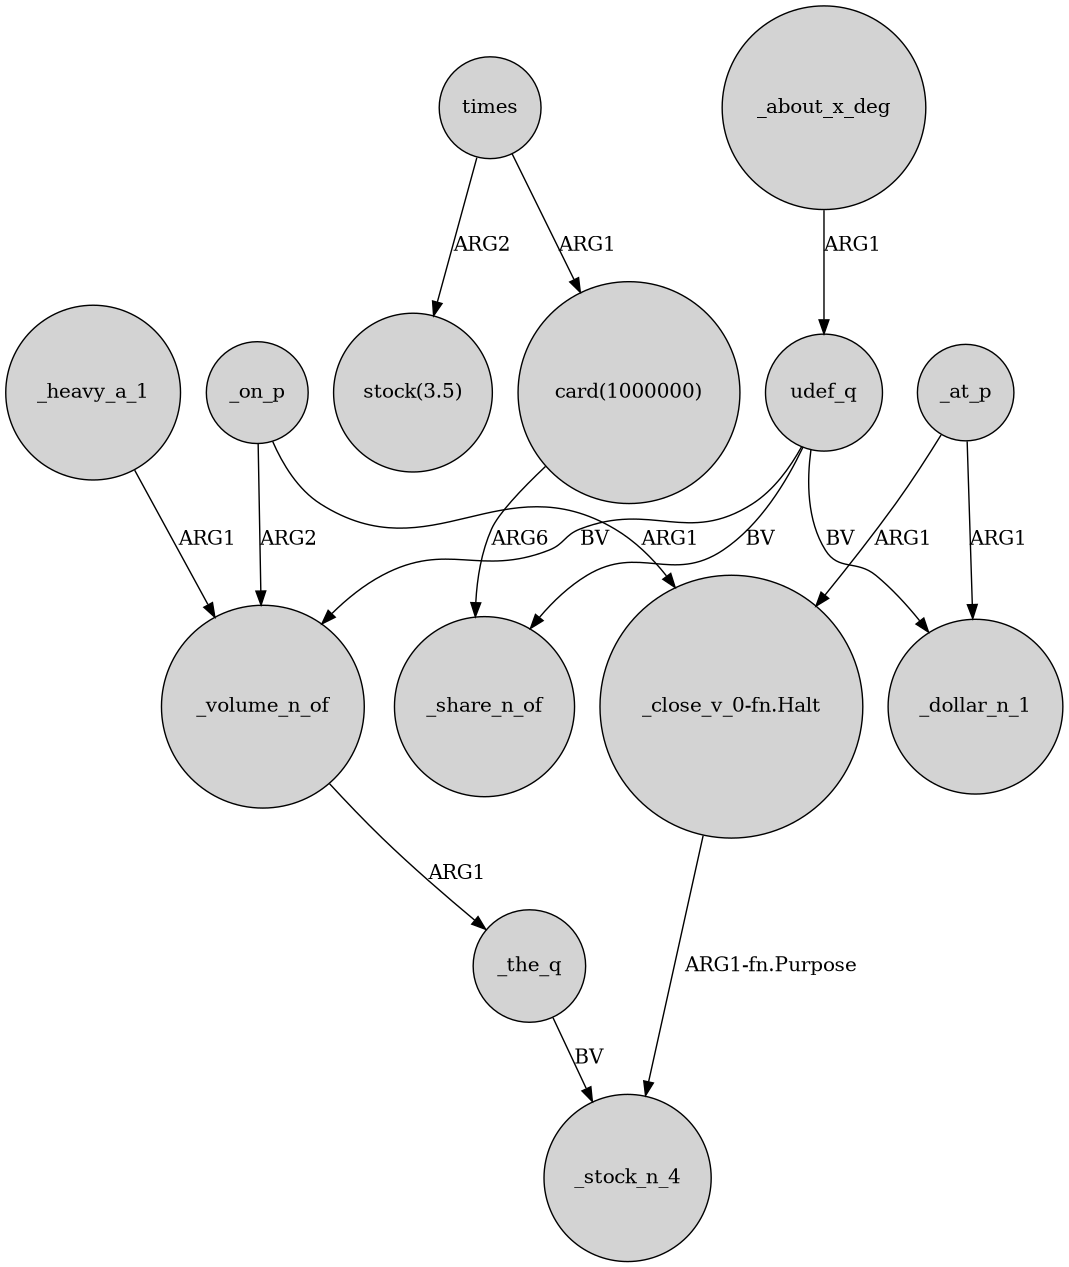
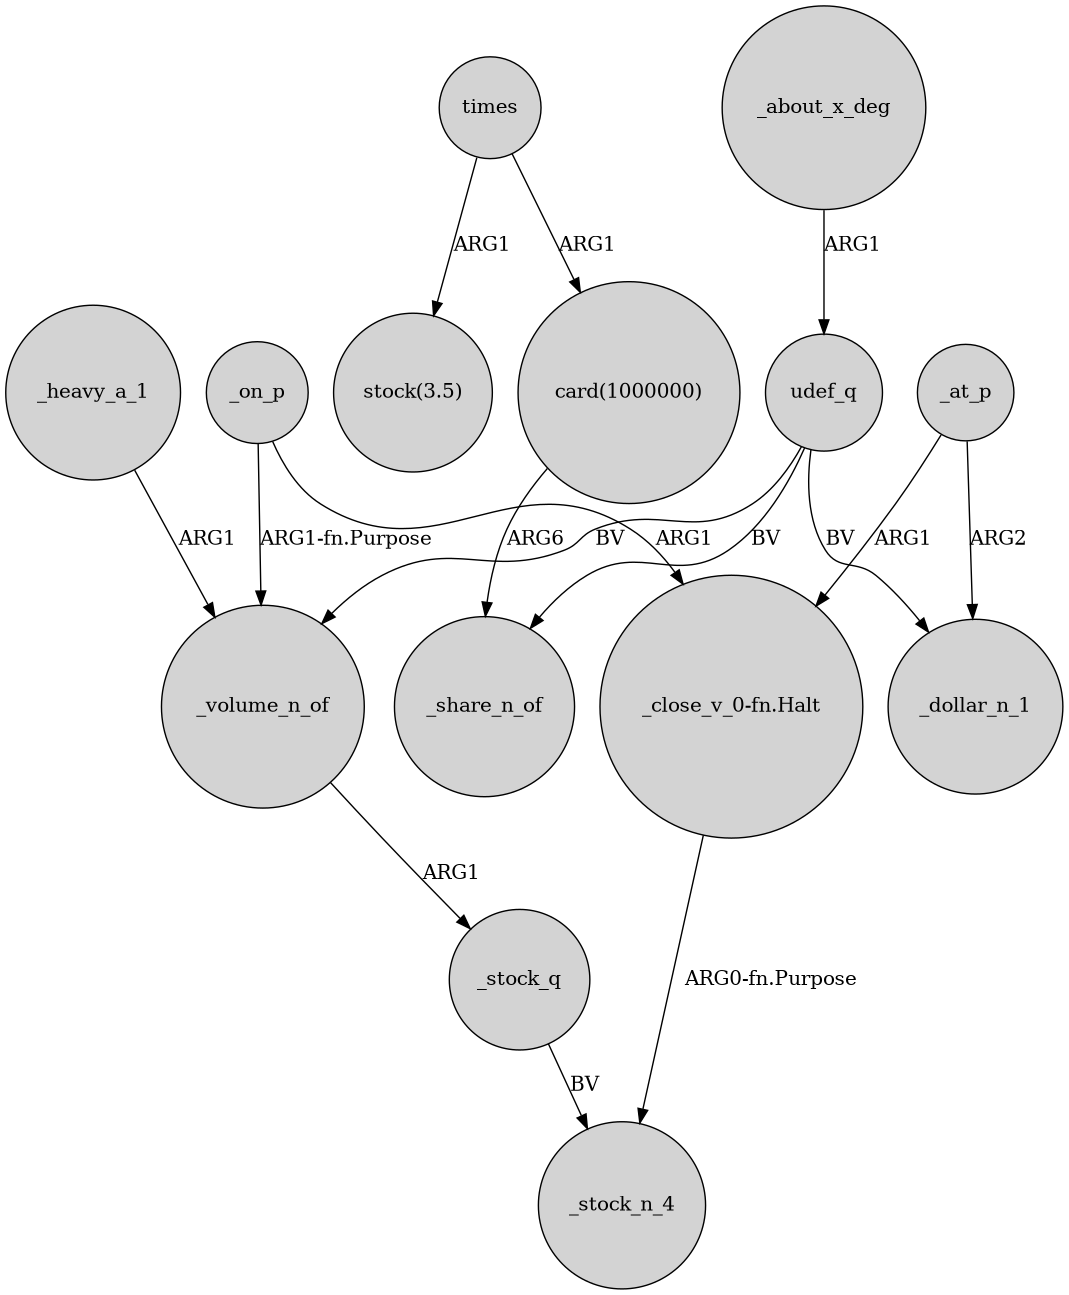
edge "times" -> "stock(3.5)": label "ARG2" -> "ARG1"
edge "_on_p" -> "_volume_n_of": label "ARG2" -> "ARG1-fn.Purpose"
edge "_at_p" -> "_dollar_n_1": label "ARG1" -> "ARG2"
node "_the_q": label "_the_q" -> "_stock_q"
edge "_close_v_0-fn.Halt" -> "_stock_n_4": label "ARG1-fn.Purpose" -> "ARG0-fn.Purpose"
